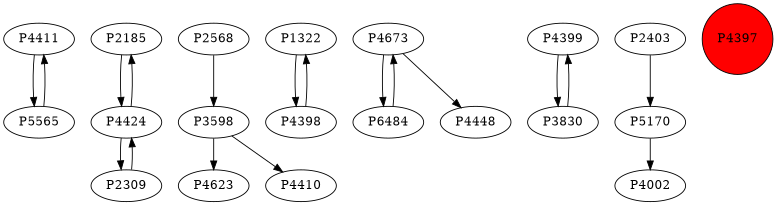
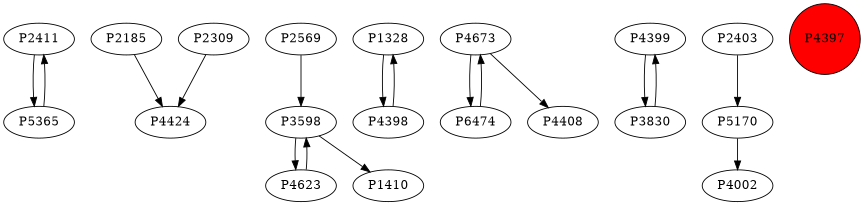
node "P4411": label "P4411" -> "P2411"
node "P2568": label "P2568" -> "P2569"
node "P1322": label "P1322" -> "P1328"
edge "P4424" -> "P2185": removed
node "P5565": label "P5565" -> "P5365"
node "P6484": label "P6484" -> "P6474"
node "P4448": label "P4448" -> "P4408"
edge "P4424" -> "P2309": removed
edge "P4623" -> "P3598": added
node "P4410": label "P4410" -> "P1410"
